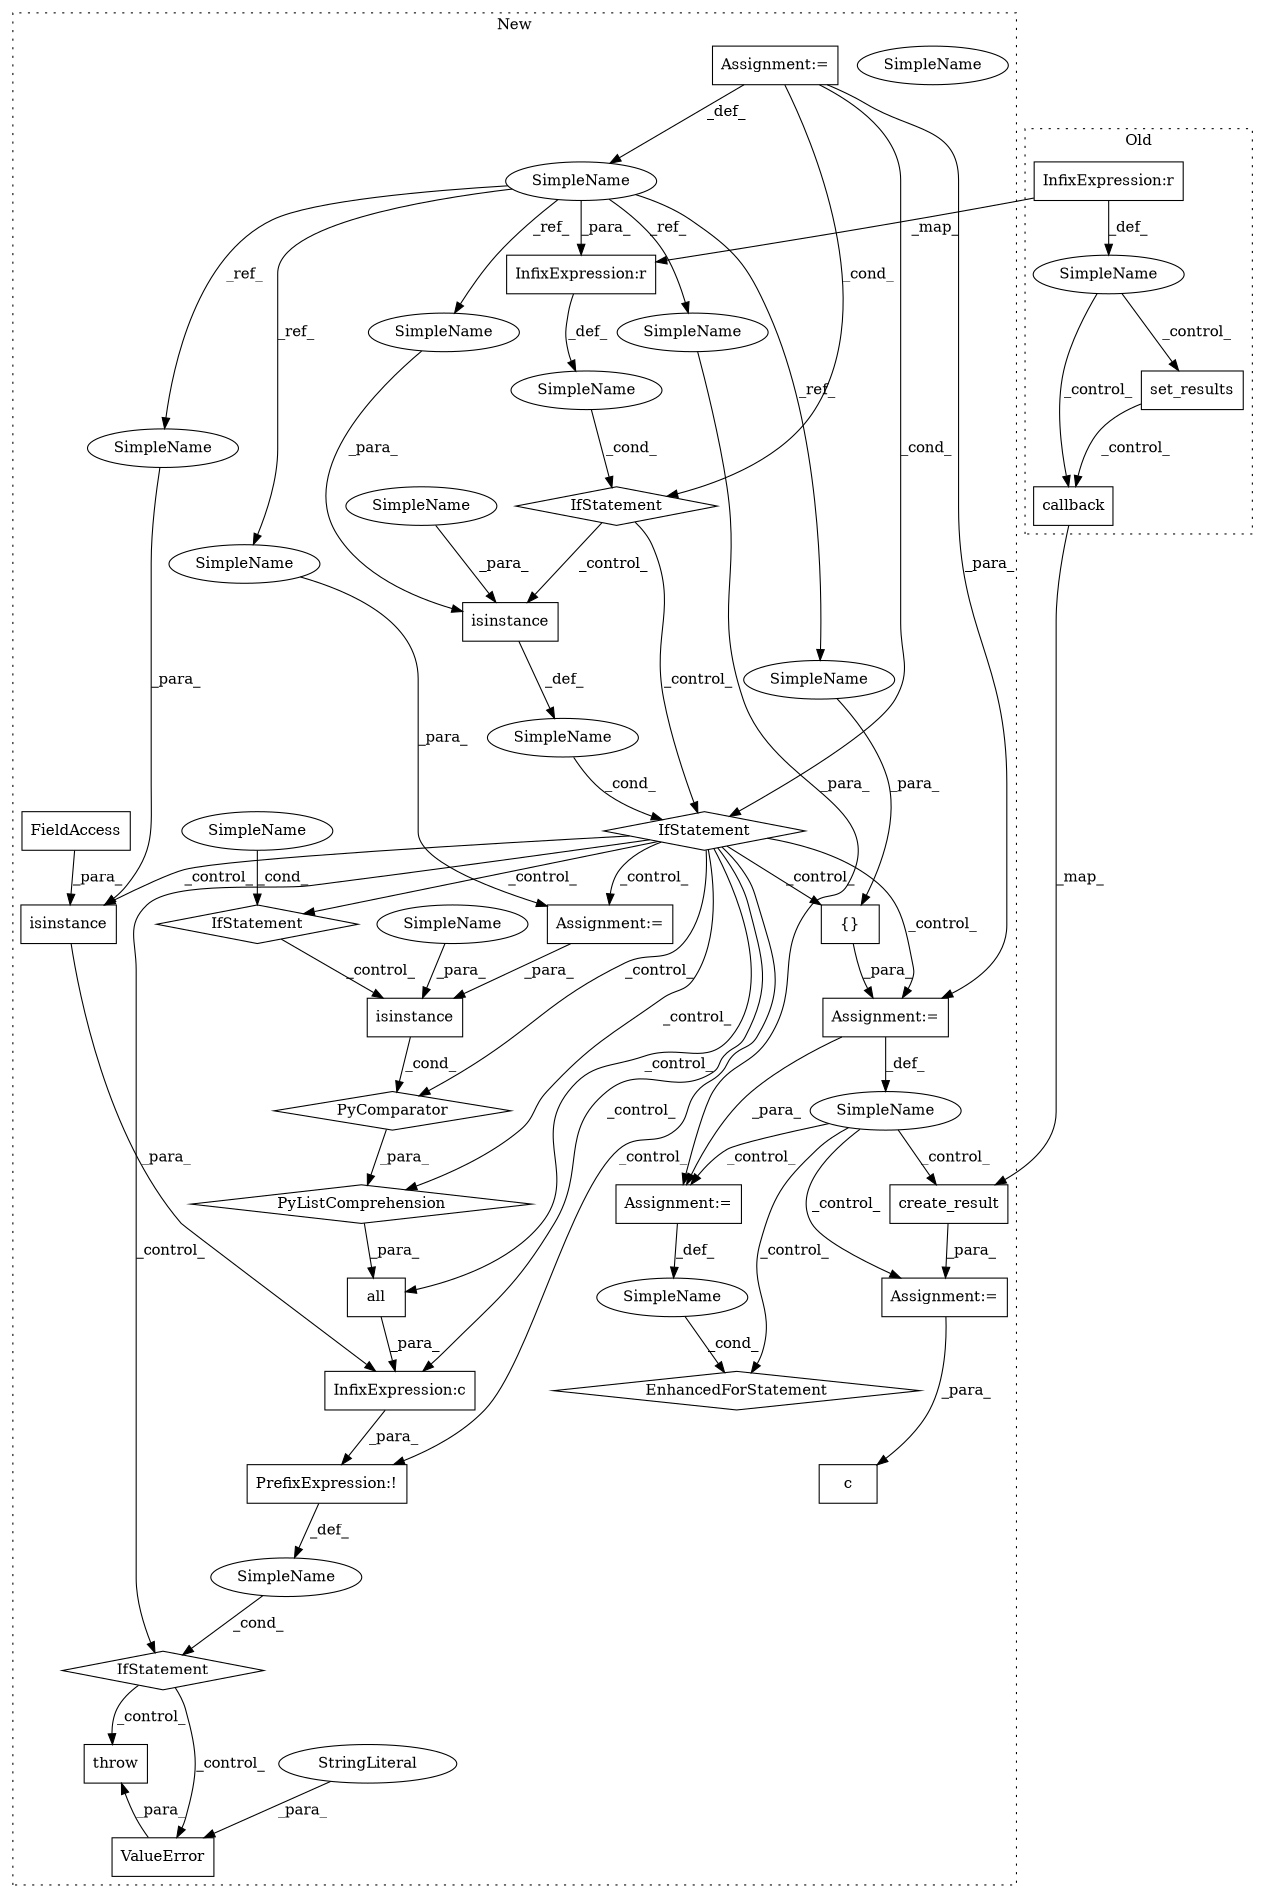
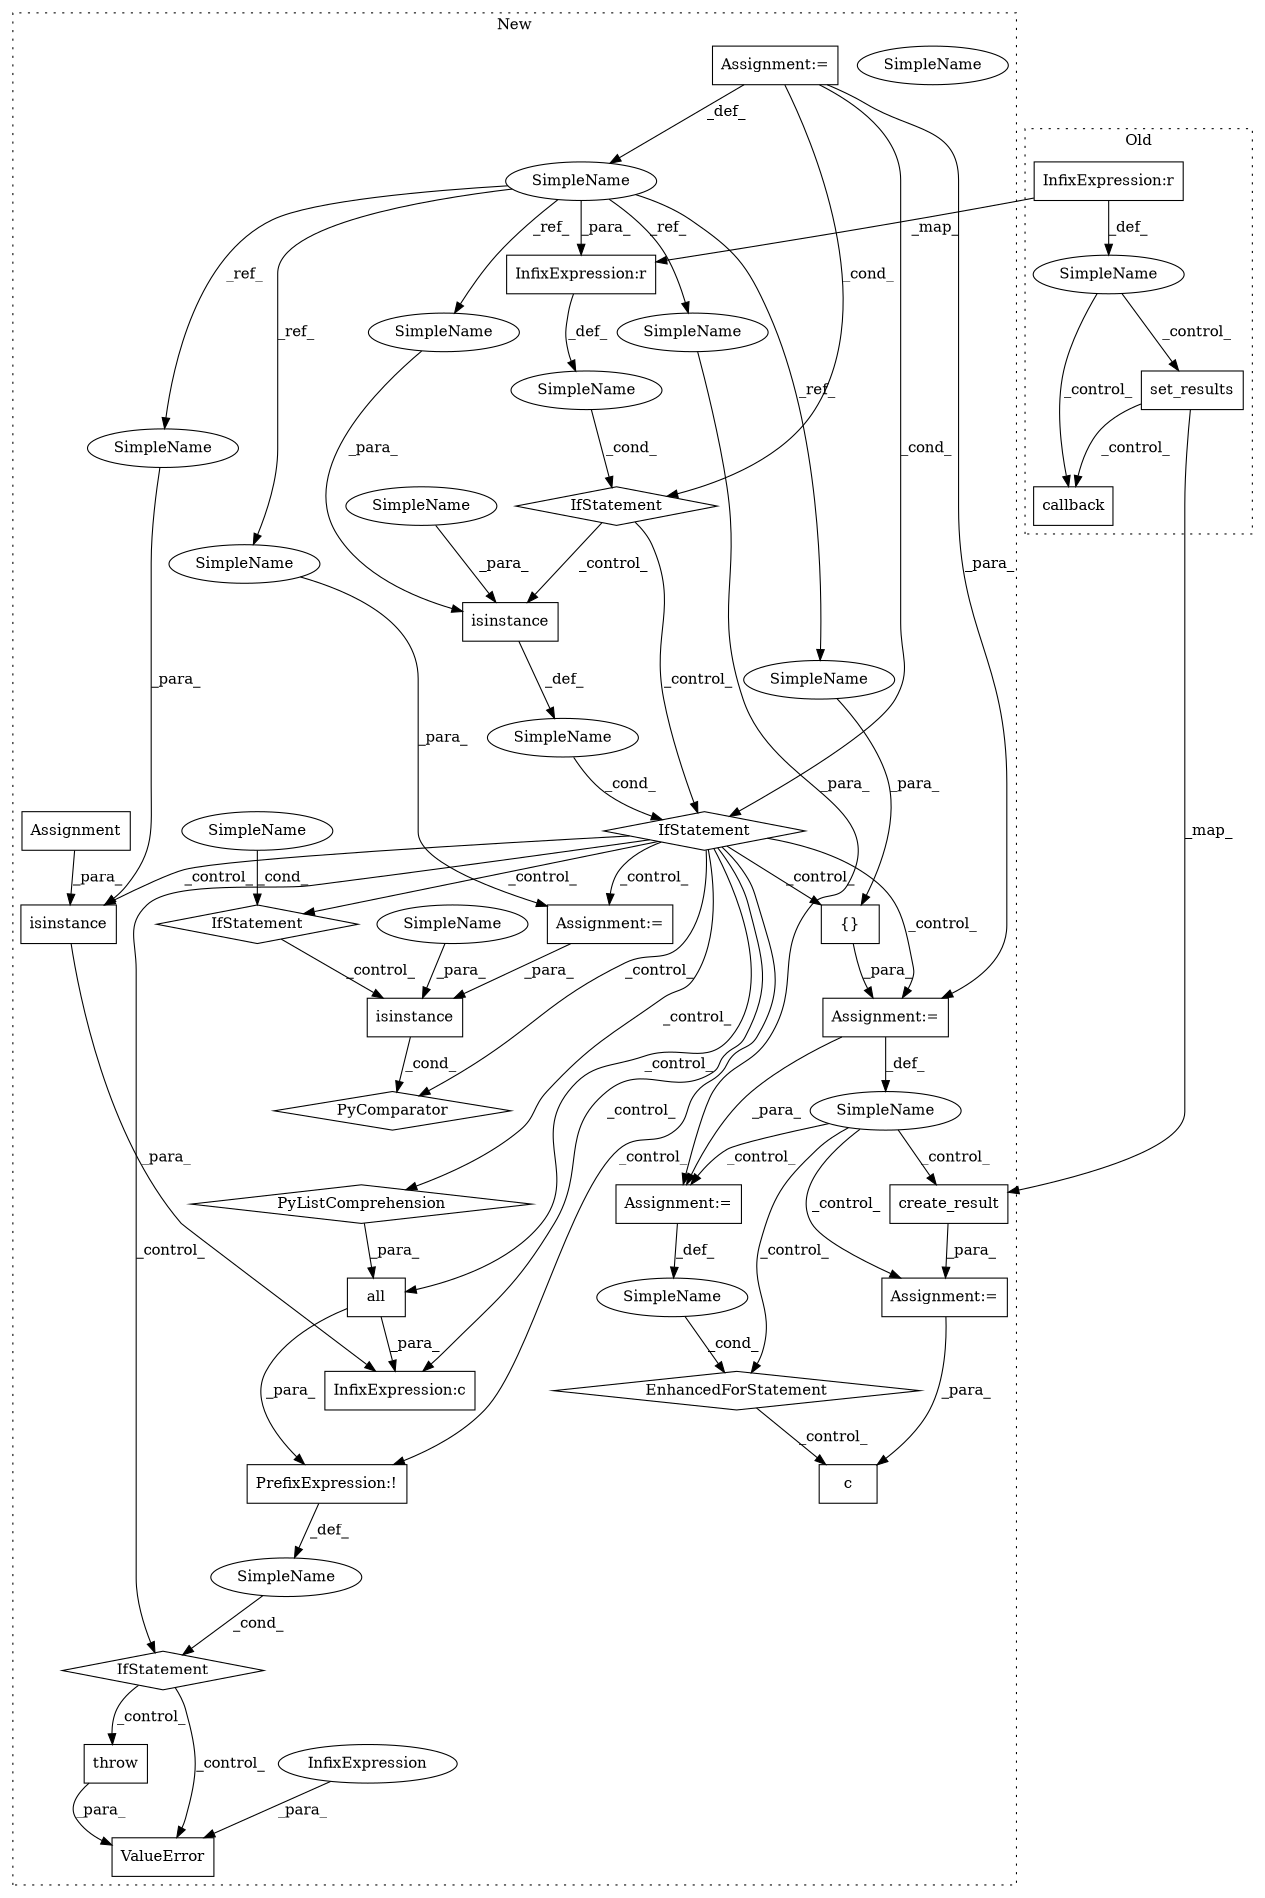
node "FieldAccess": label "FieldAccess" -> "Assignment"
edge "callback" -> "create_result": now "set_results" -> "create_result"
edge "PyComparator" -> "PyListComprehension": removed, label "_para_"
edge "InfixExpression:c" -> "PrefixExpression:!": now "all" -> "PrefixExpression:!"
edge "EnhancedForStatement" -> "c": added, label "_control_"
node "StringLiteral": label "StringLiteral" -> "InfixExpression"
edge "ValueError" -> "throw": reversed
